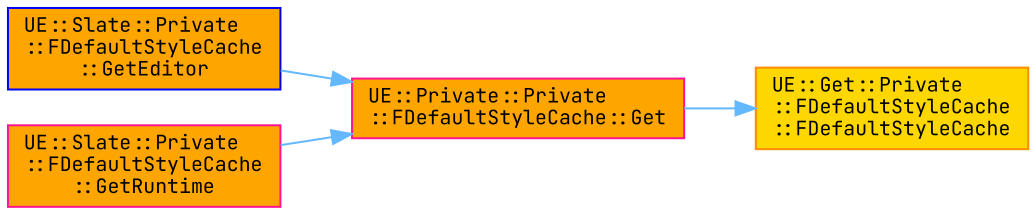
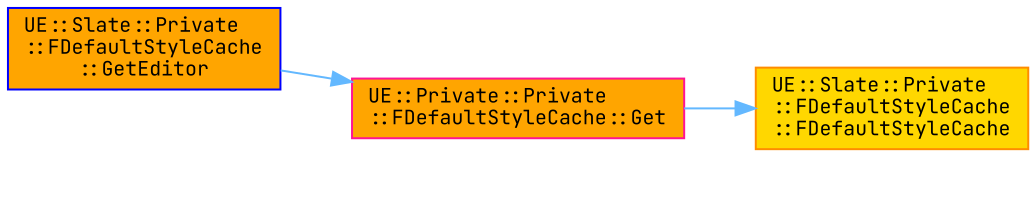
node "UE::Get::Private ::FDefaultStyleCache ::FDefaultStyleCache": label "UE::Get::Private ::FDefaultStyleCache ::FDefaultStyleCache" -> "UE::Slate::Private ::FDefaultStyleCache ::FDefaultStyleCache"
node "UE::Slate::Private ::FDefaultStyleCache ::GetRuntime": removed
